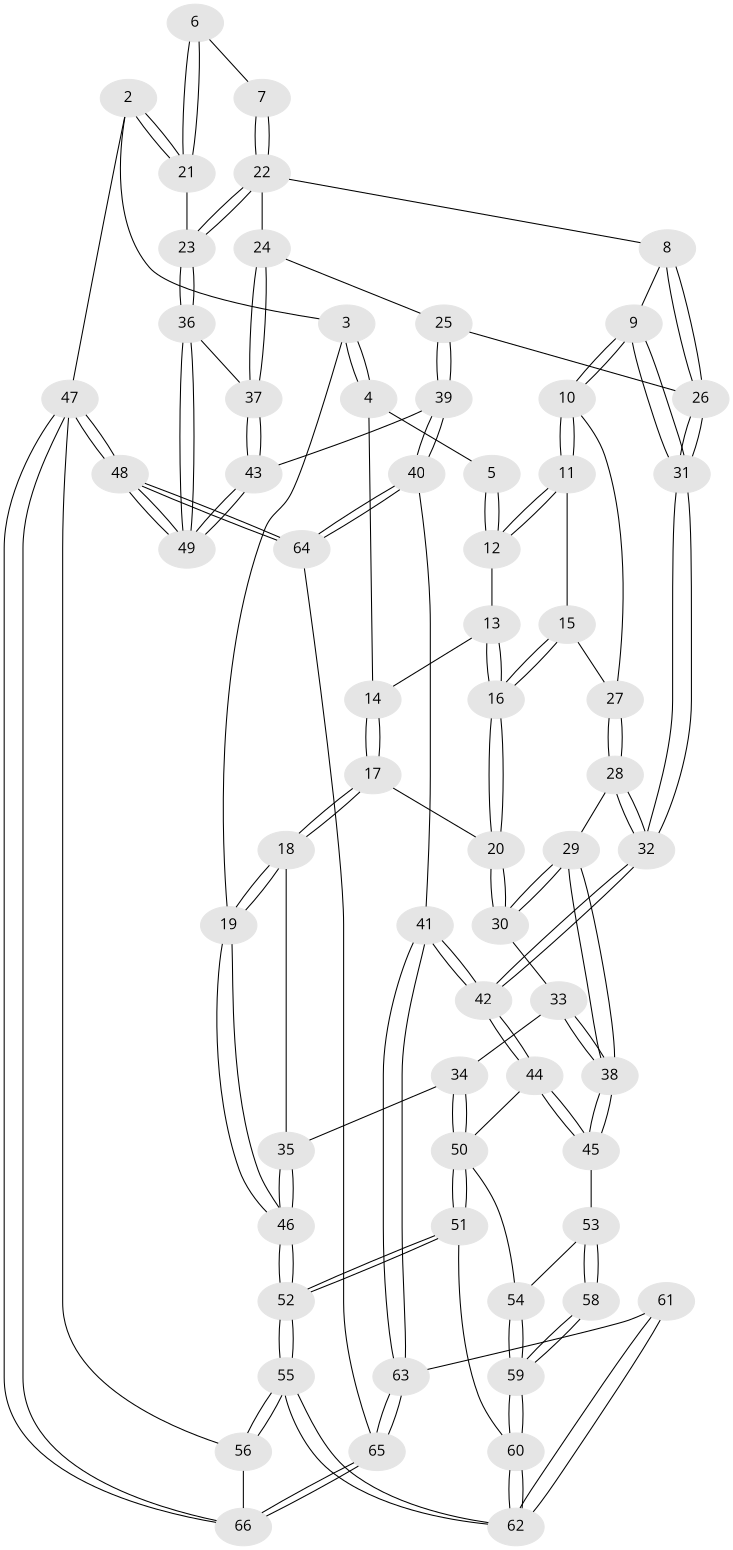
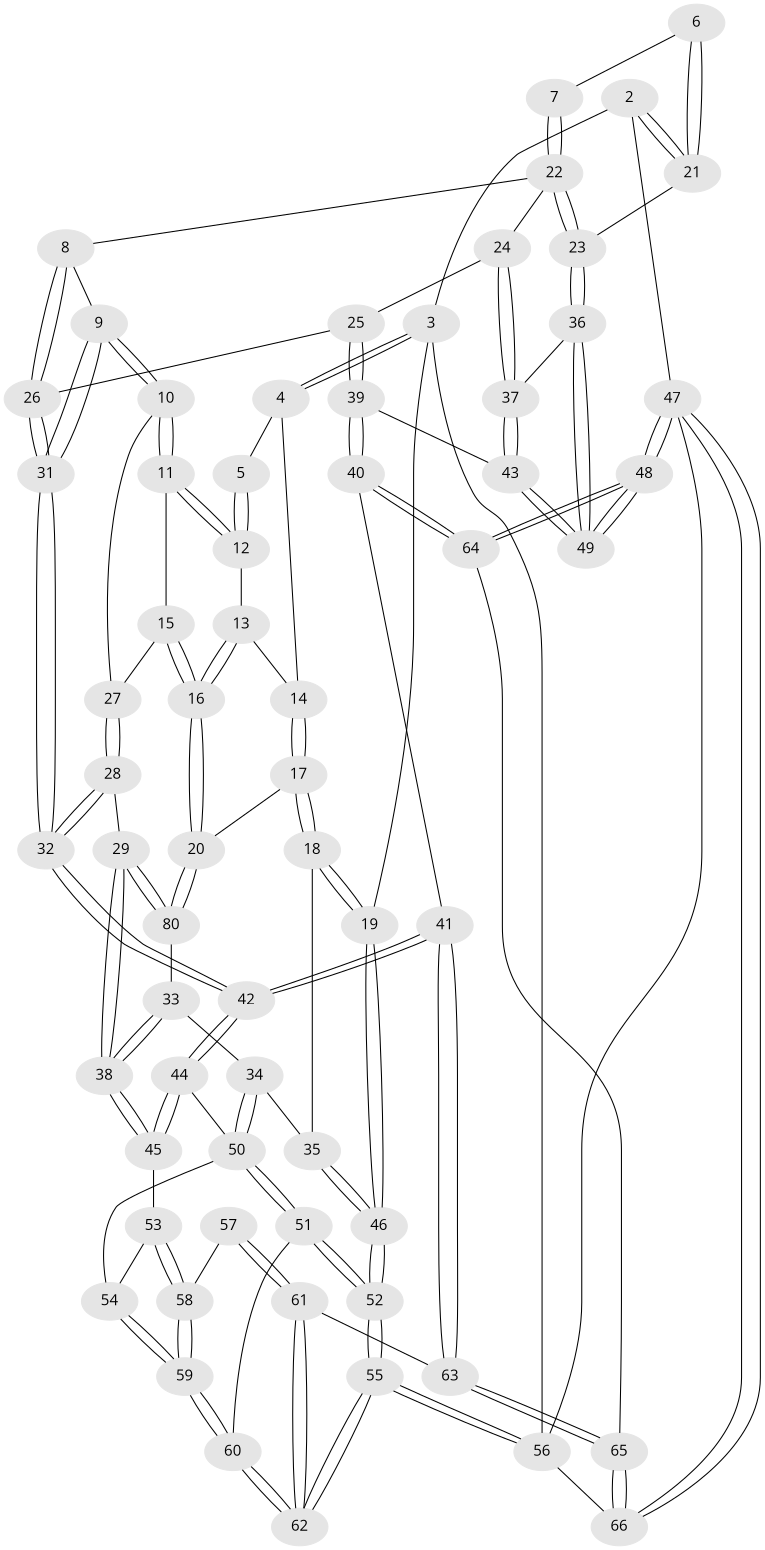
edge "3" -- "56": added
node "30": label "30" -> "80"
node "57": added
